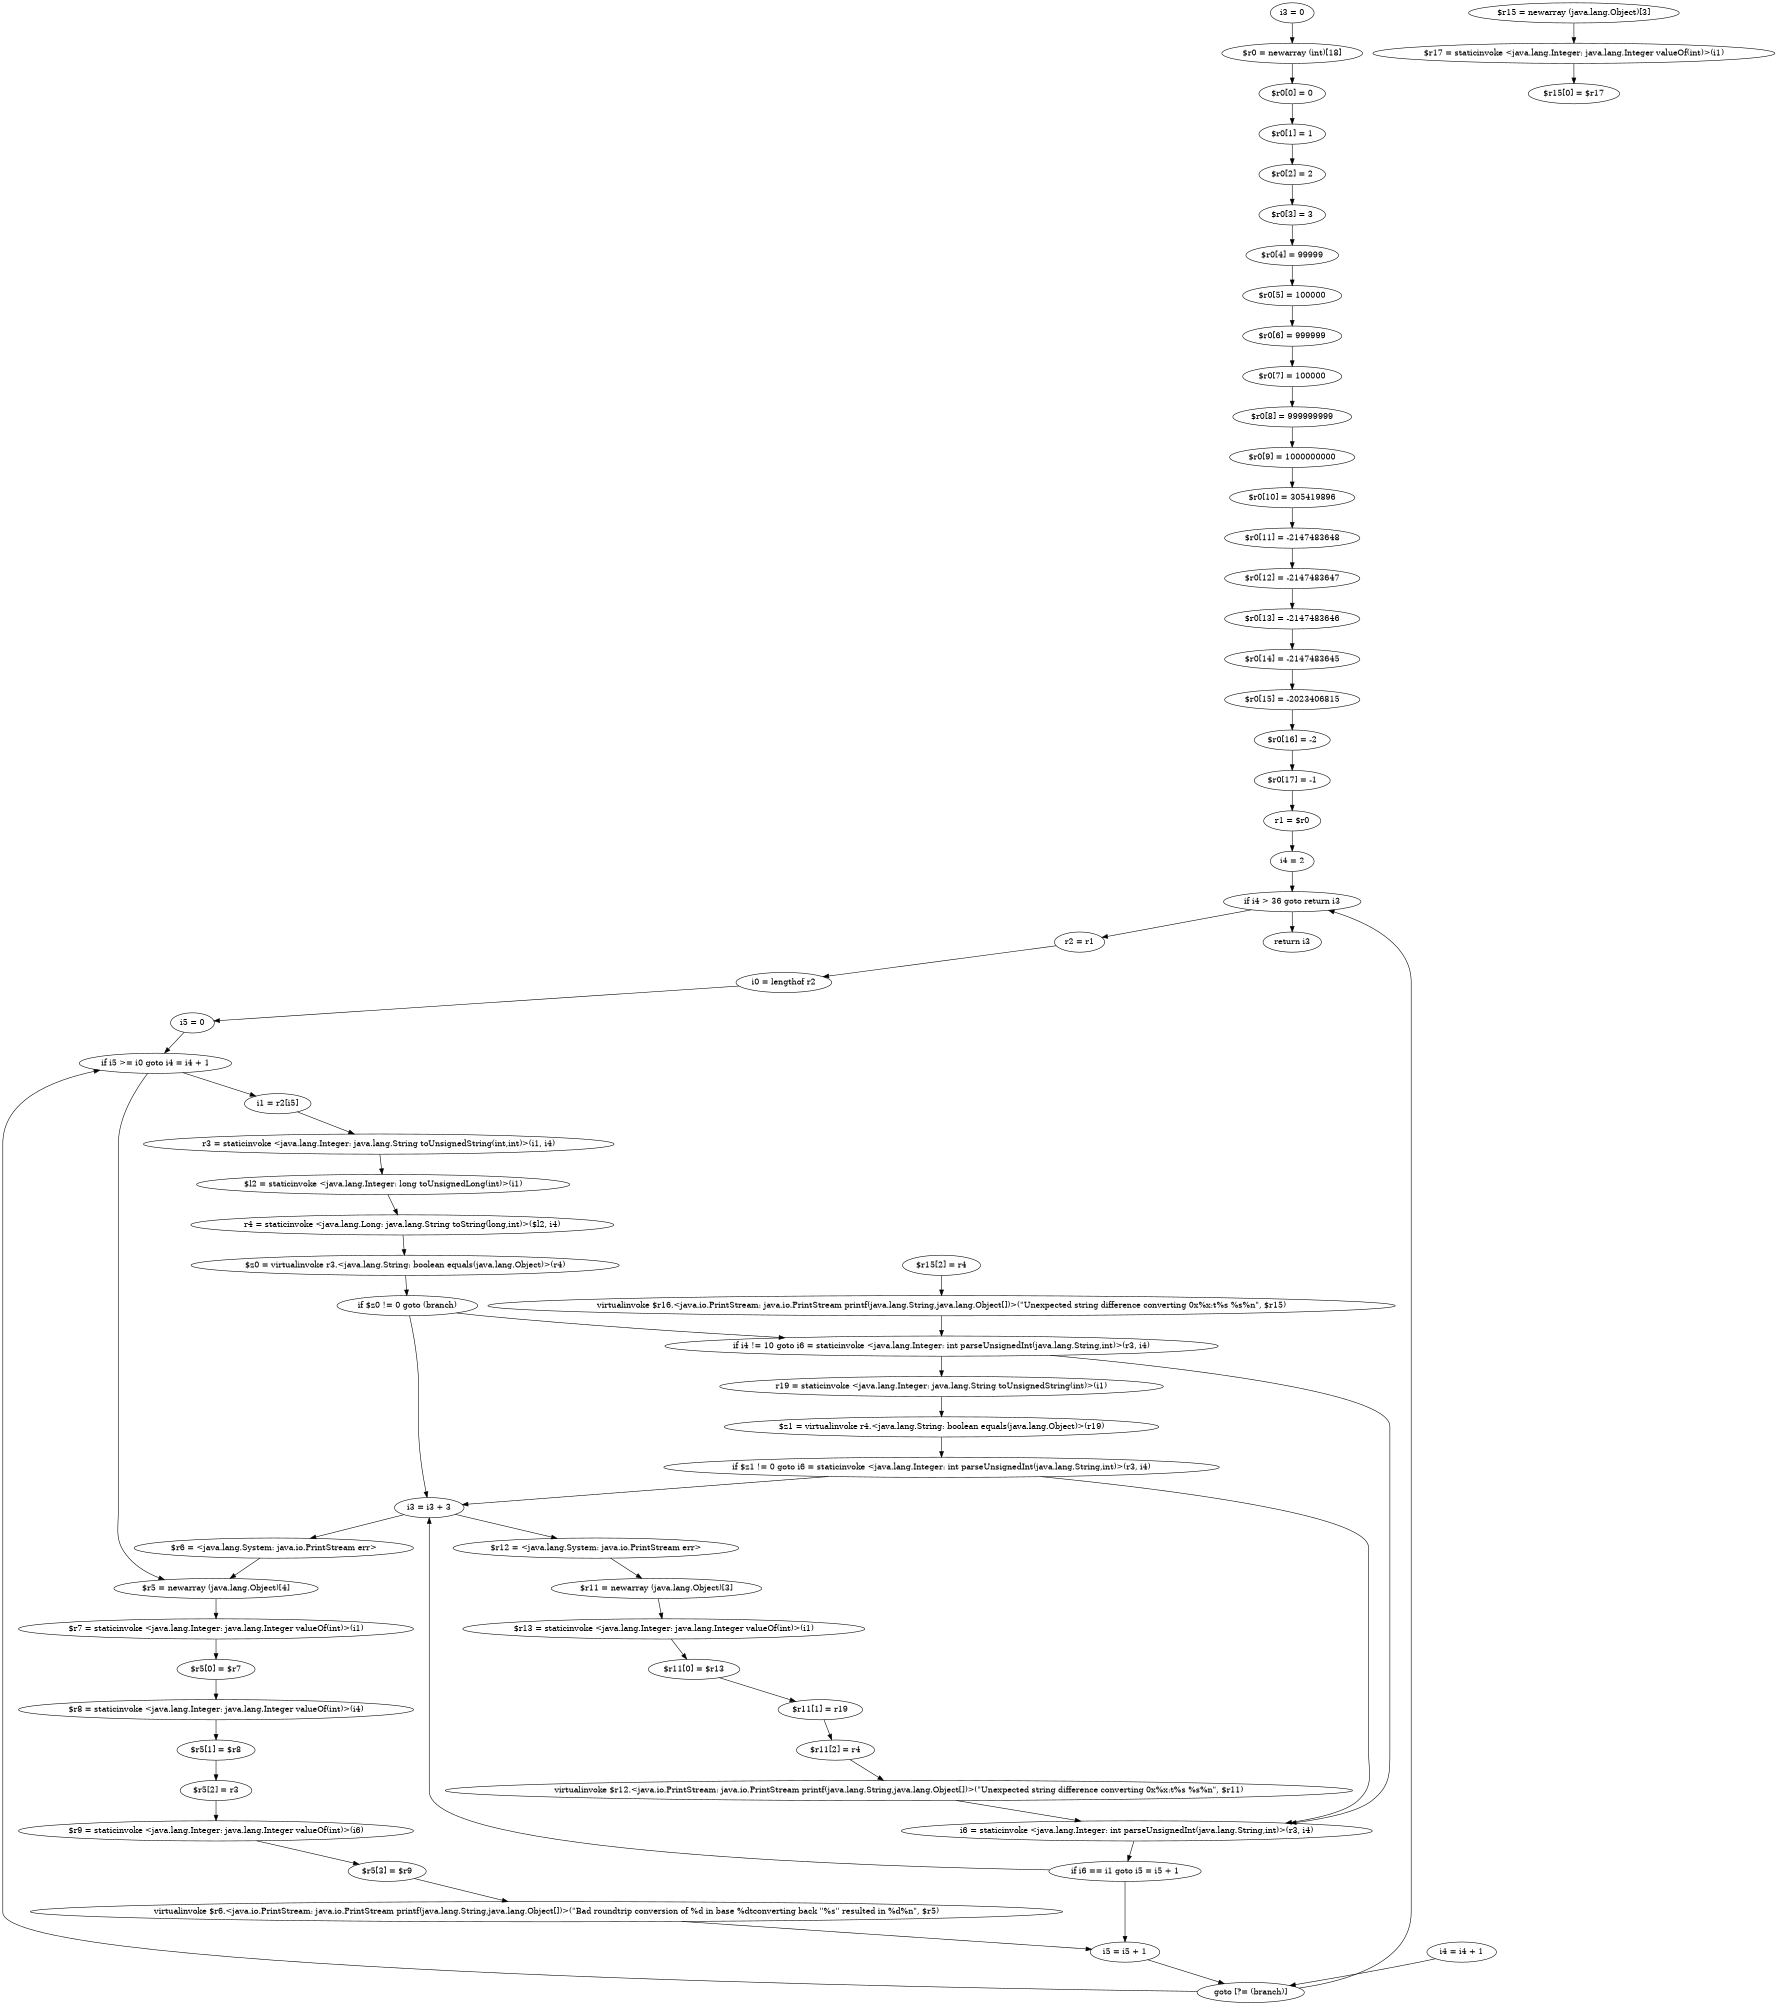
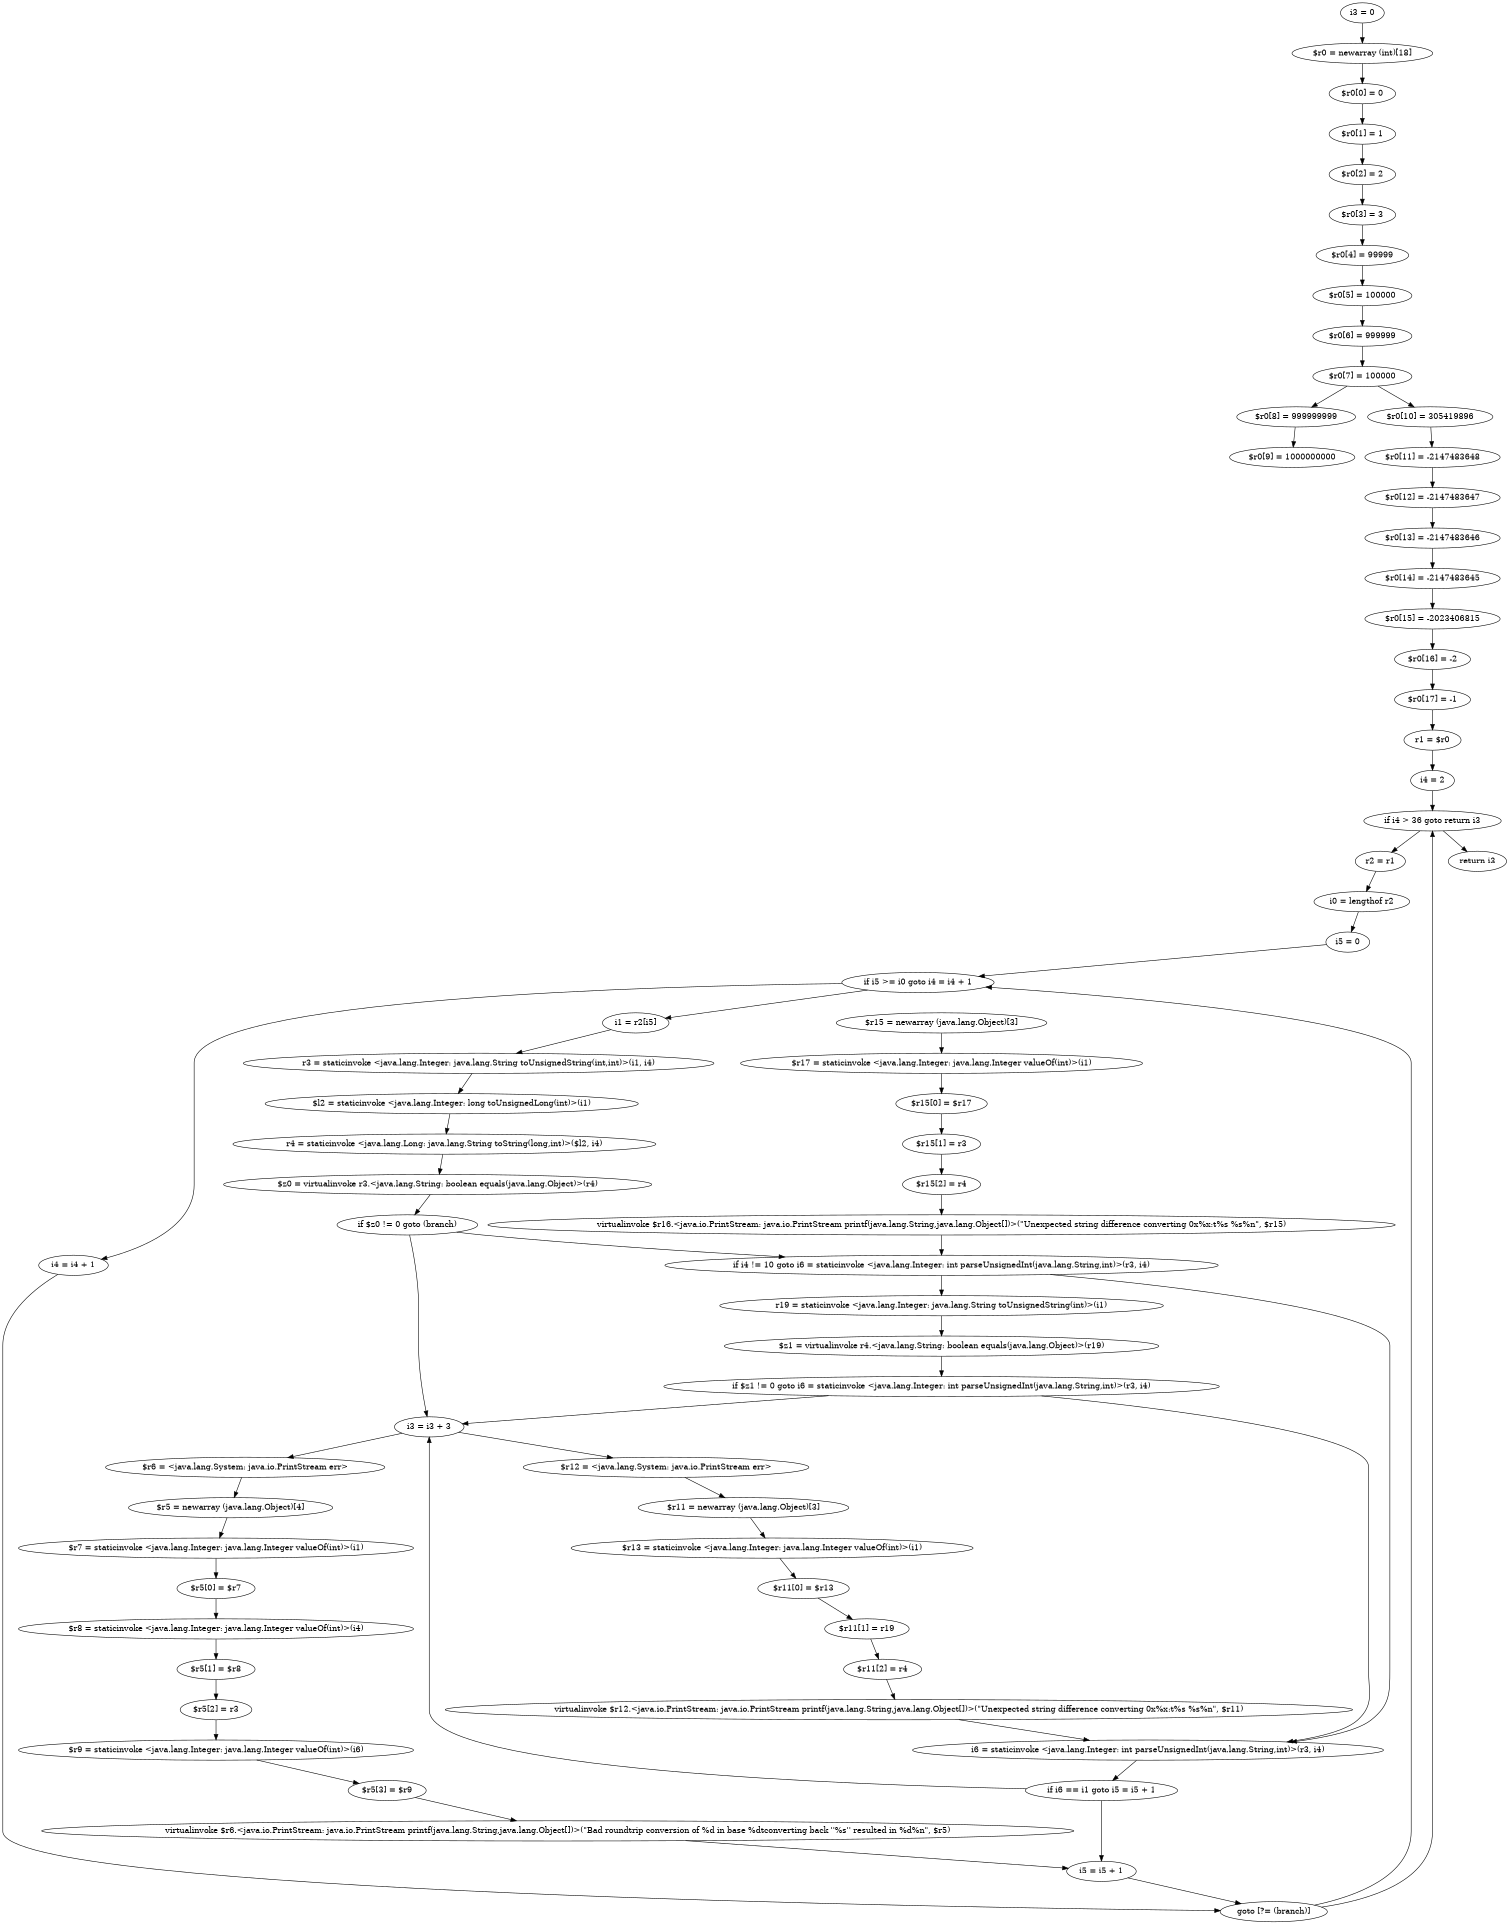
edge "$r0[9] = 1000000000" -> "$r0[10] = 305419896": now "$r0[7] = 100000" -> "$r0[10] = 305419896"
node "$r15[1] = r3": added
edge "if i5 >= i0 goto i4 = i4 + 1" -> "$r5 = newarray (java.lang.Object)[4]": now "if i5 >= i0 goto i4 = i4 + 1" -> "i4 = i4 + 1"
